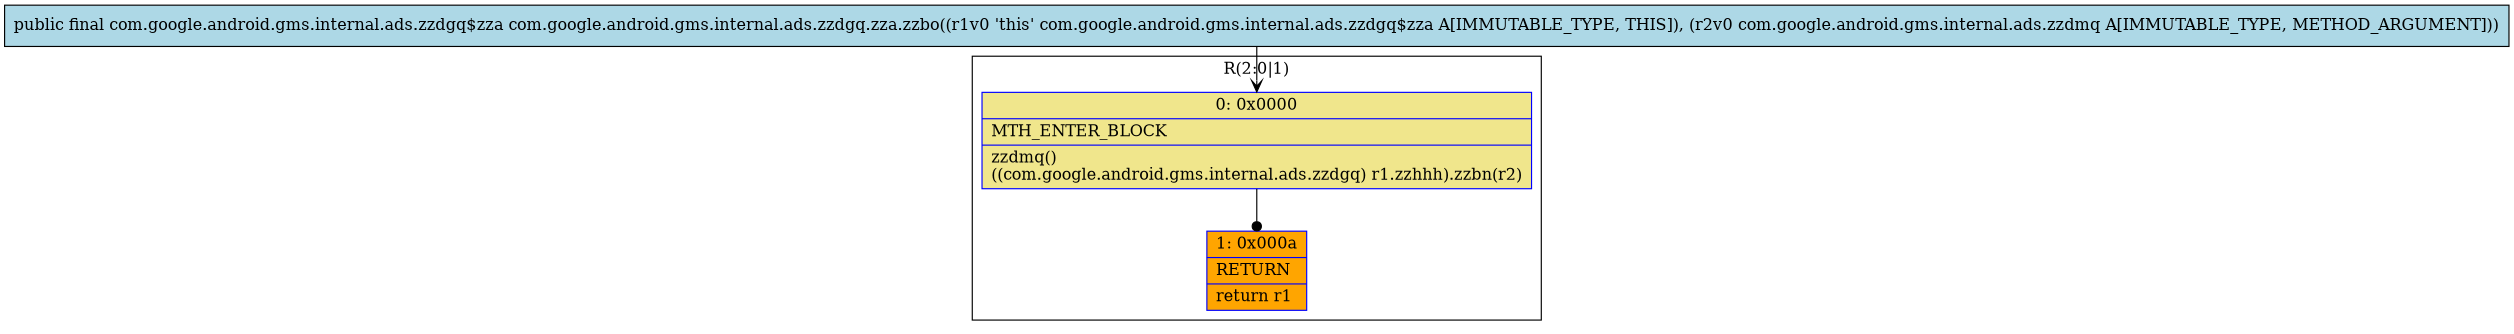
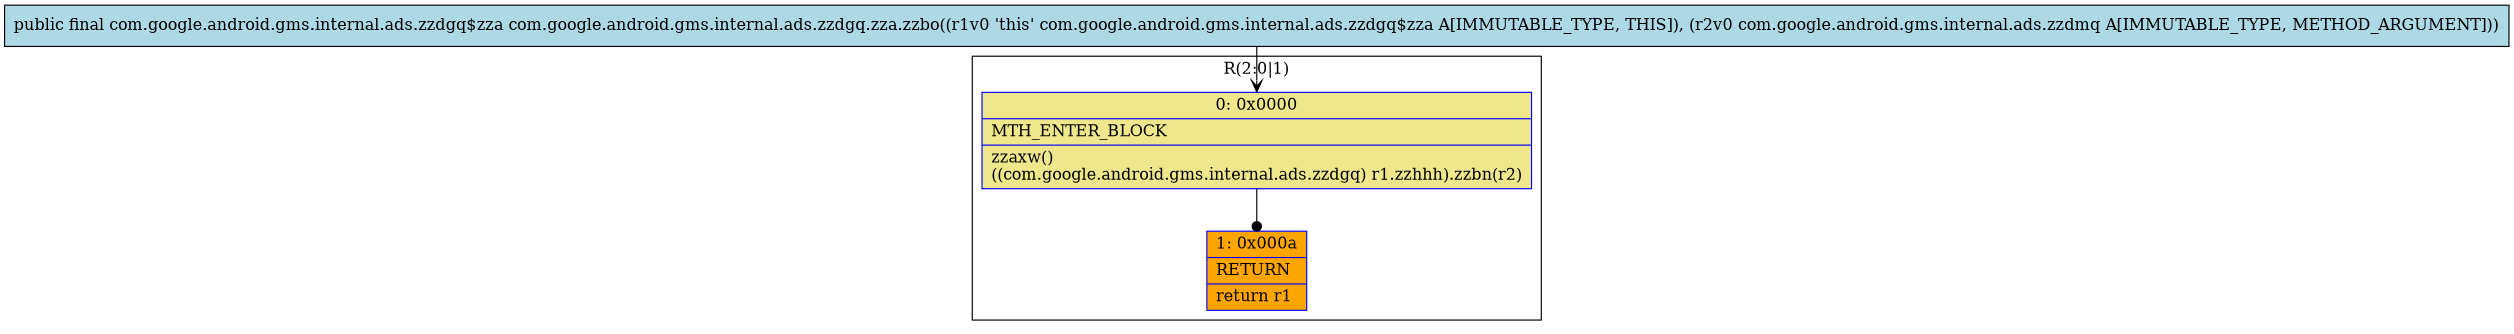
node "0: 0x0000": text "zzdmq()" -> "zzaxw()"
